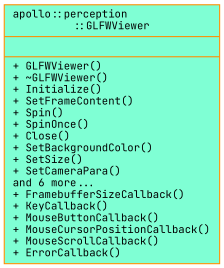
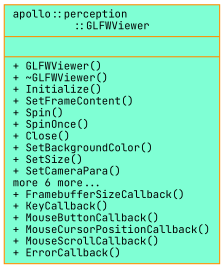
node "apollo::perception": text "and 6 more..." -> "more 6 more..."
